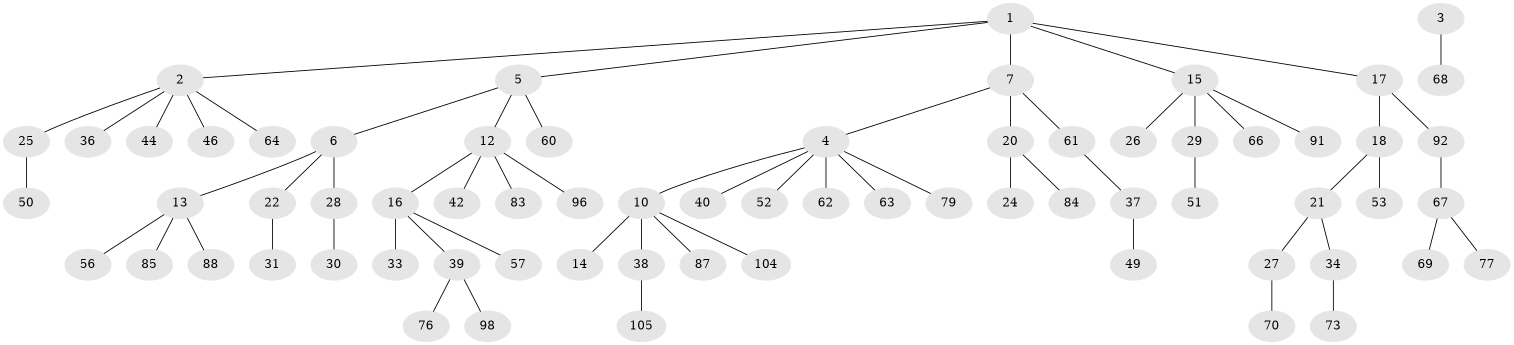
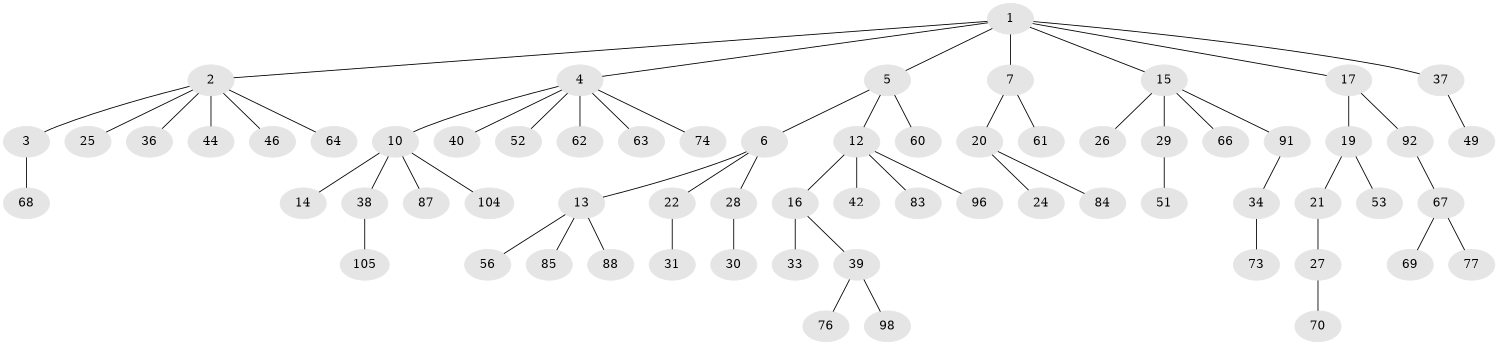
edge "2" -- "3": added
edge "7" -- "4": now "1" -- "4"
node "18": label "18" -> "19"
edge "61" -- "37": now "1" -- "37"
node "50": removed
node "79": label "79" -> "74"
edge "21" -- "34": now "91" -- "34"
node "57": removed
